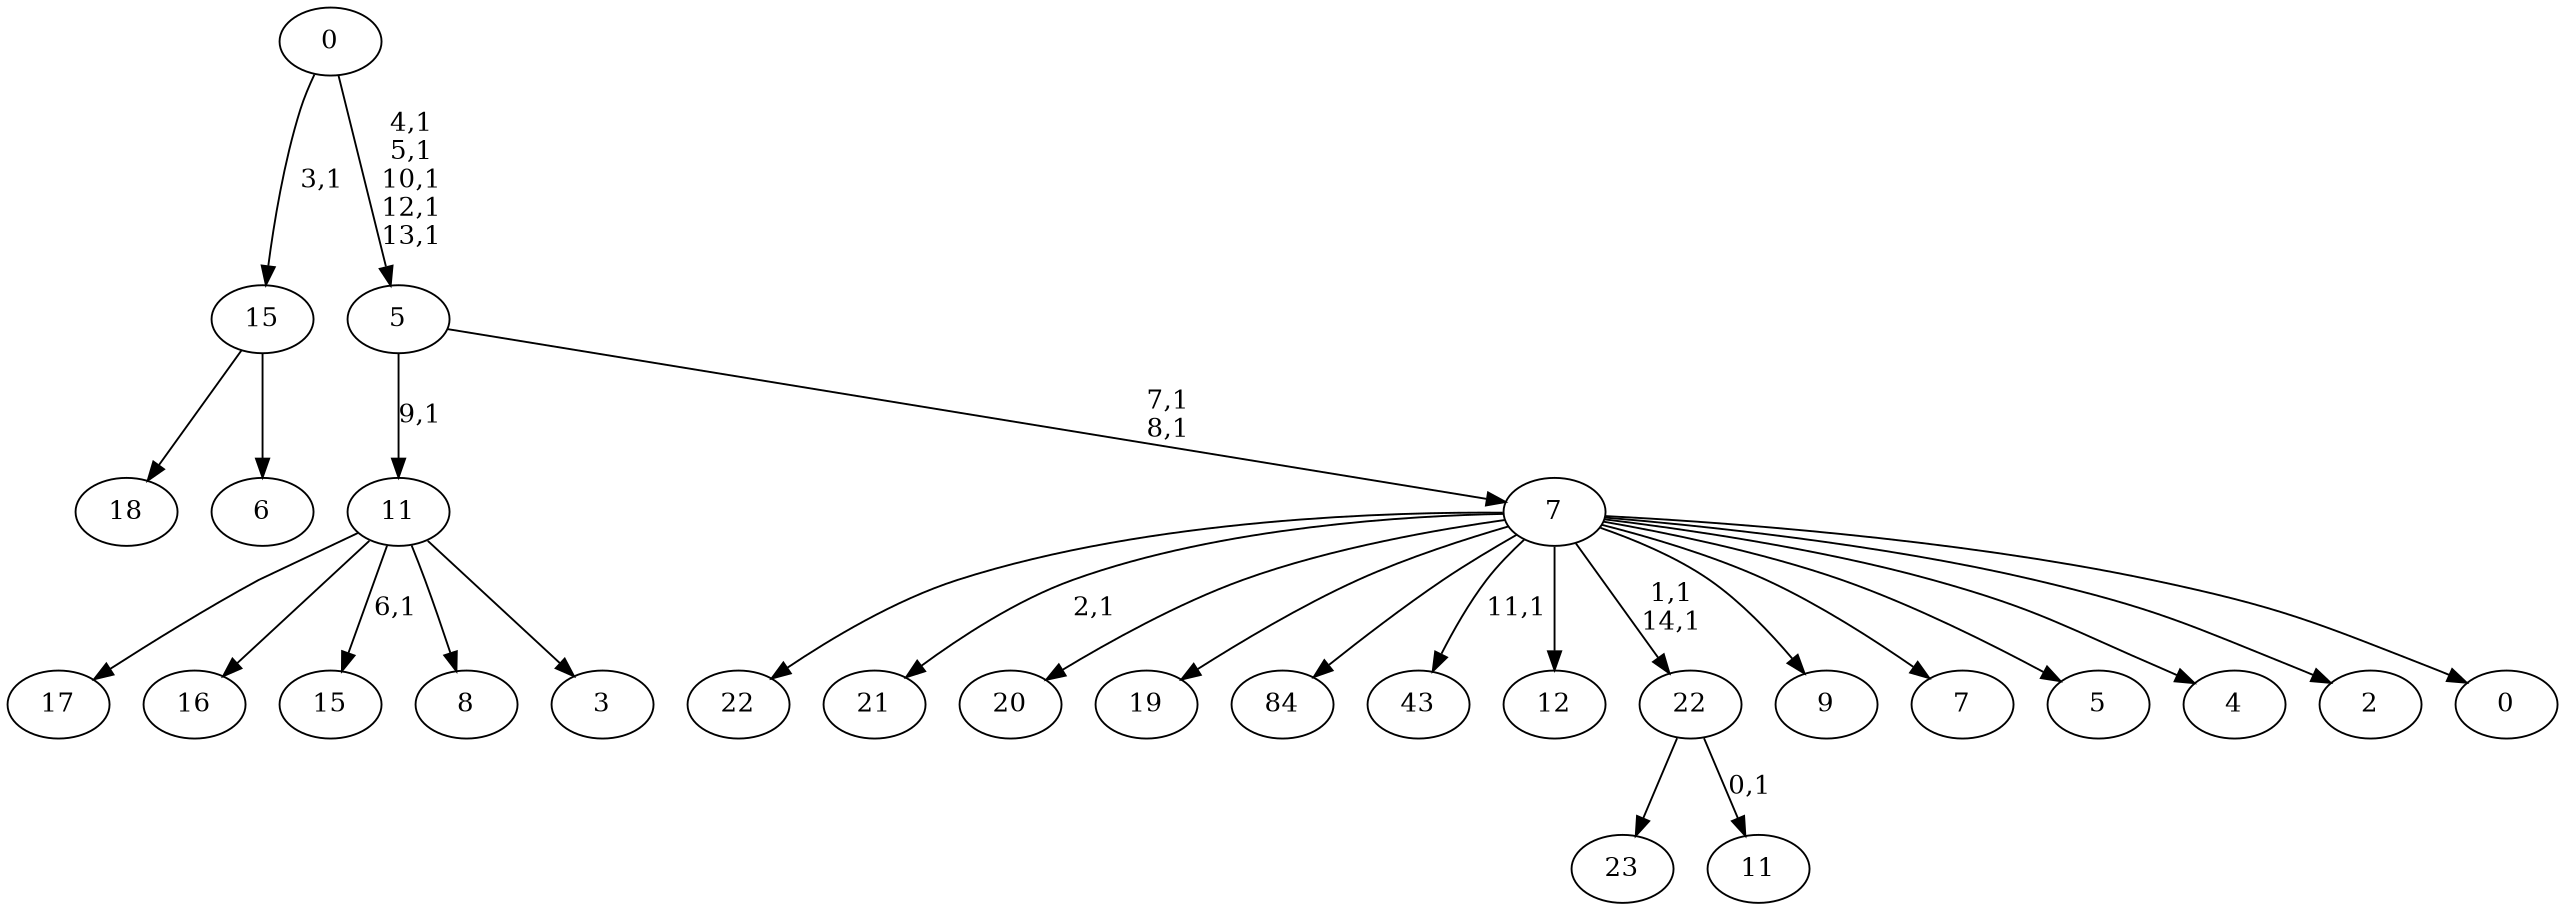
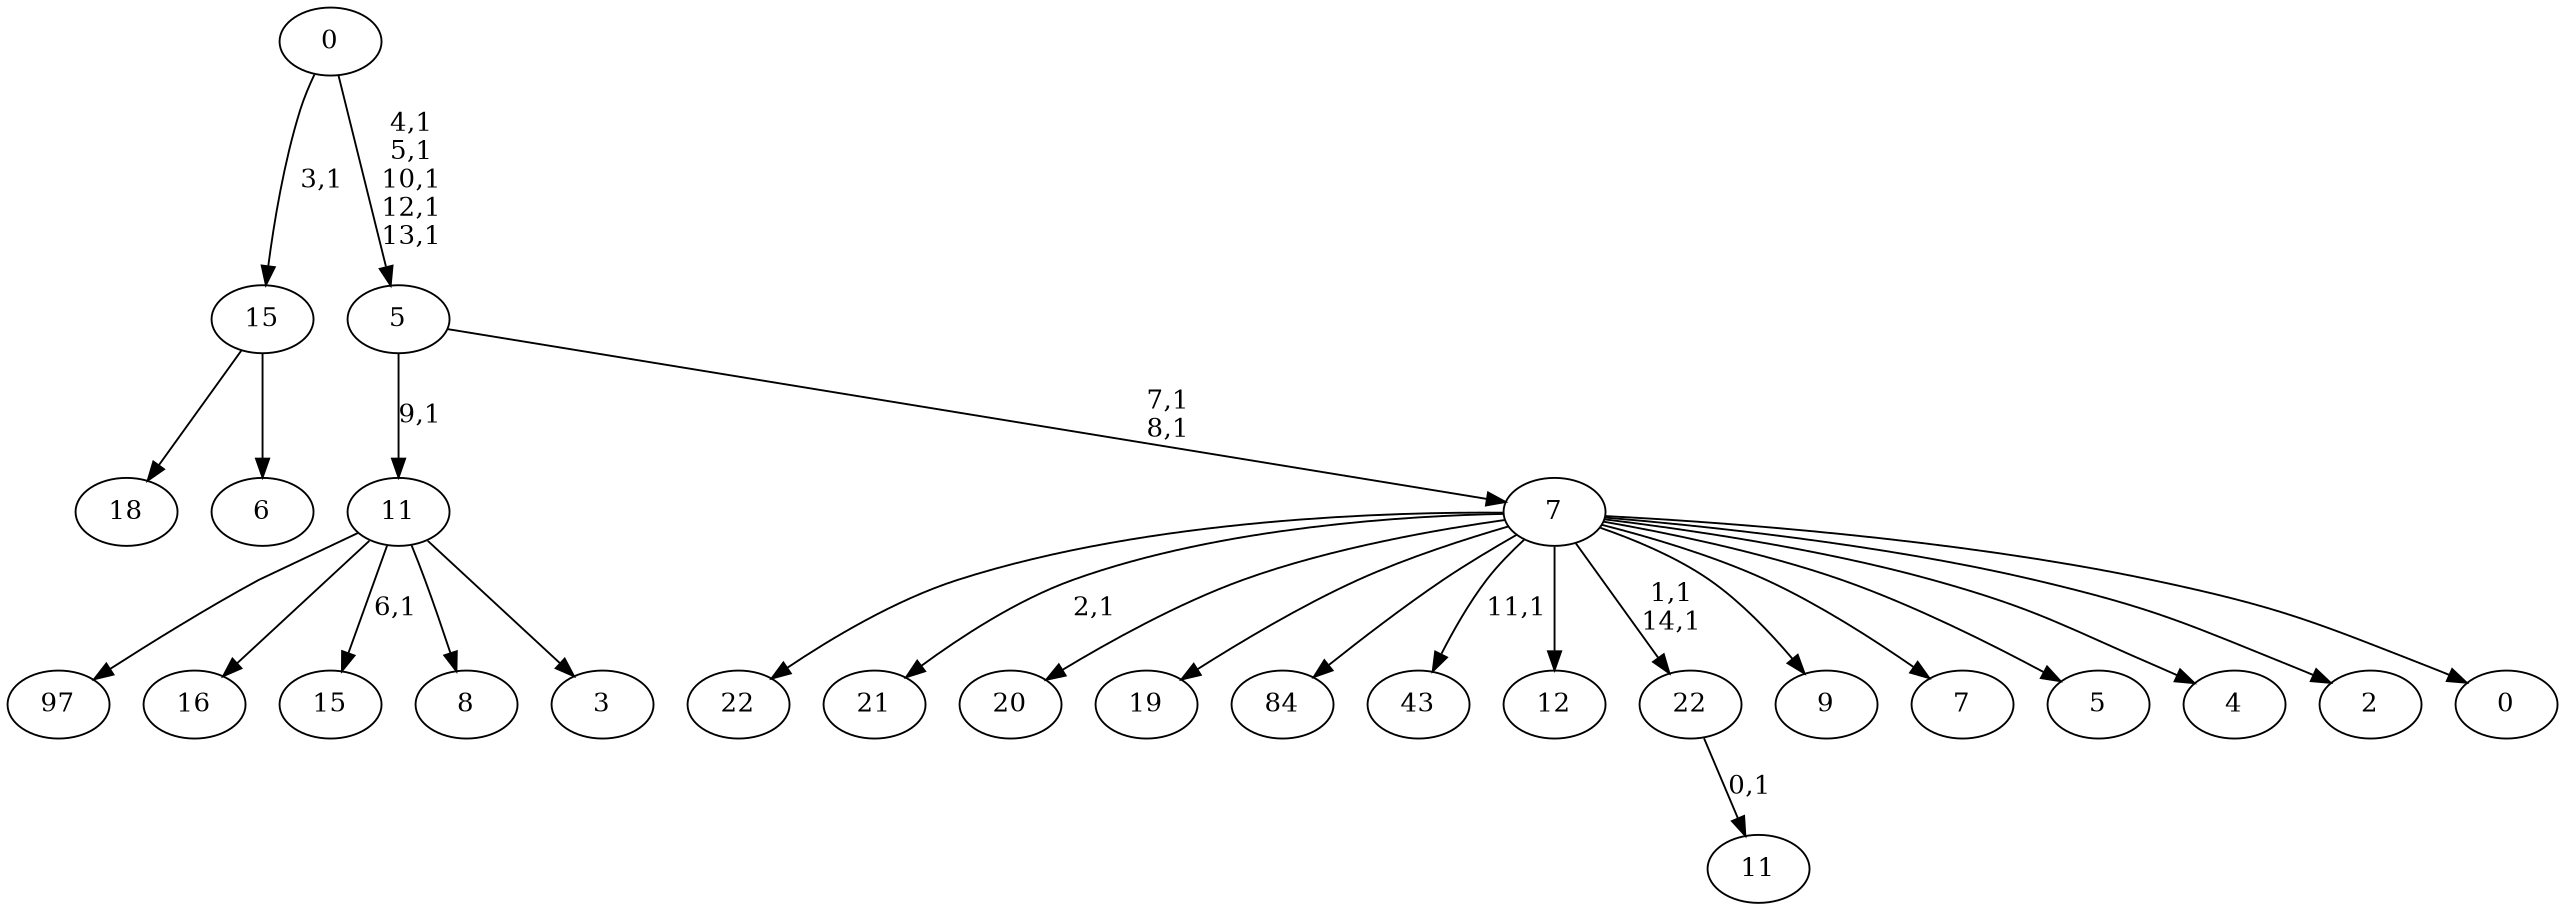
node "17": label "17" -> "97"
node "23": removed
